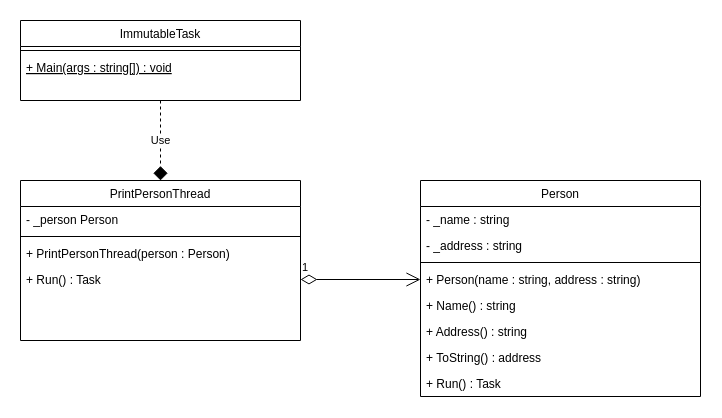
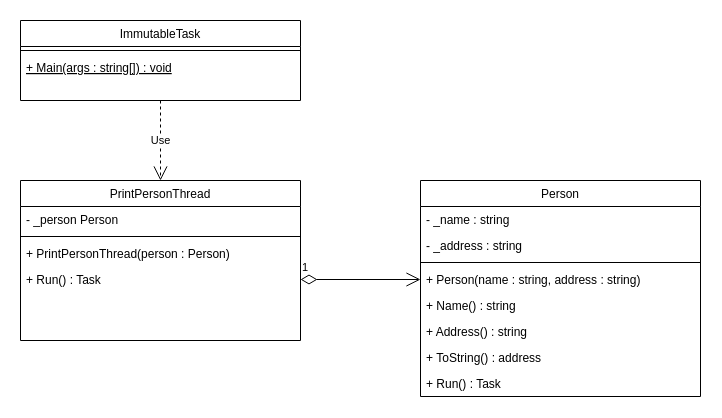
edge "ImmutableTask" -> "PrintPersonThread": arrowhead diamond -> open
